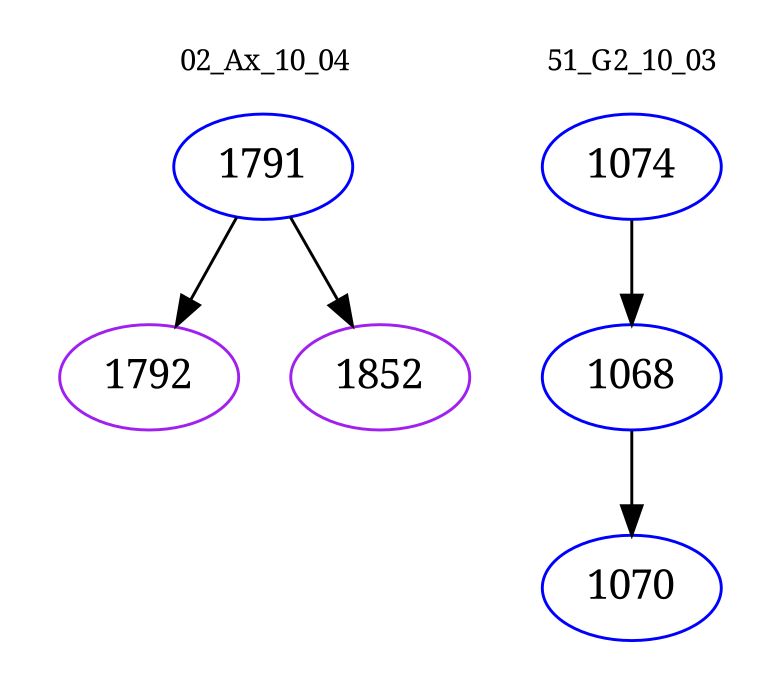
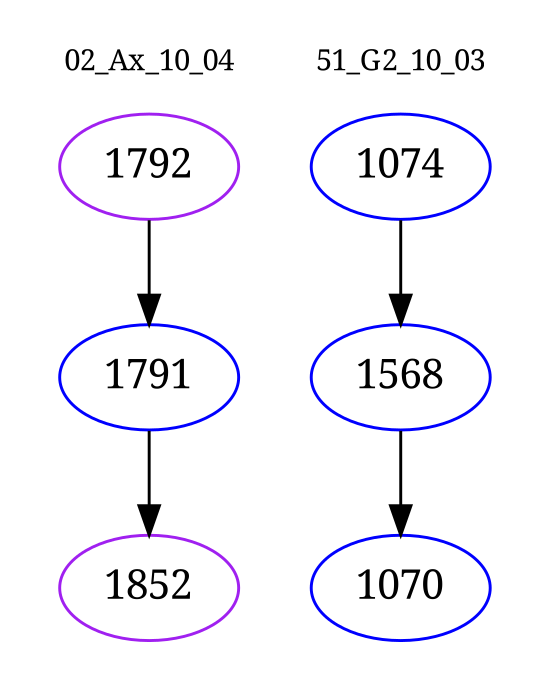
edge "1791" -> "1792": reversed
node "1068": label "1068" -> "1568"
